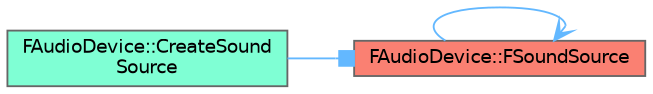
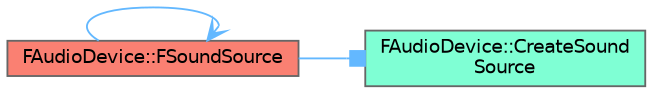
edge "FAudioDevice::CreateSound Source" -> "FAudioDevice::FSoundSource": reversed
